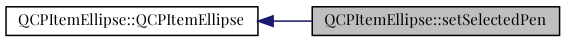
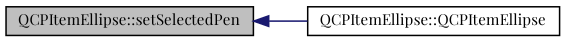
edge "QCPItemEllipse::setSelectedPen" -> "QCPItemEllipse::QCPItemEllipse": reversed
